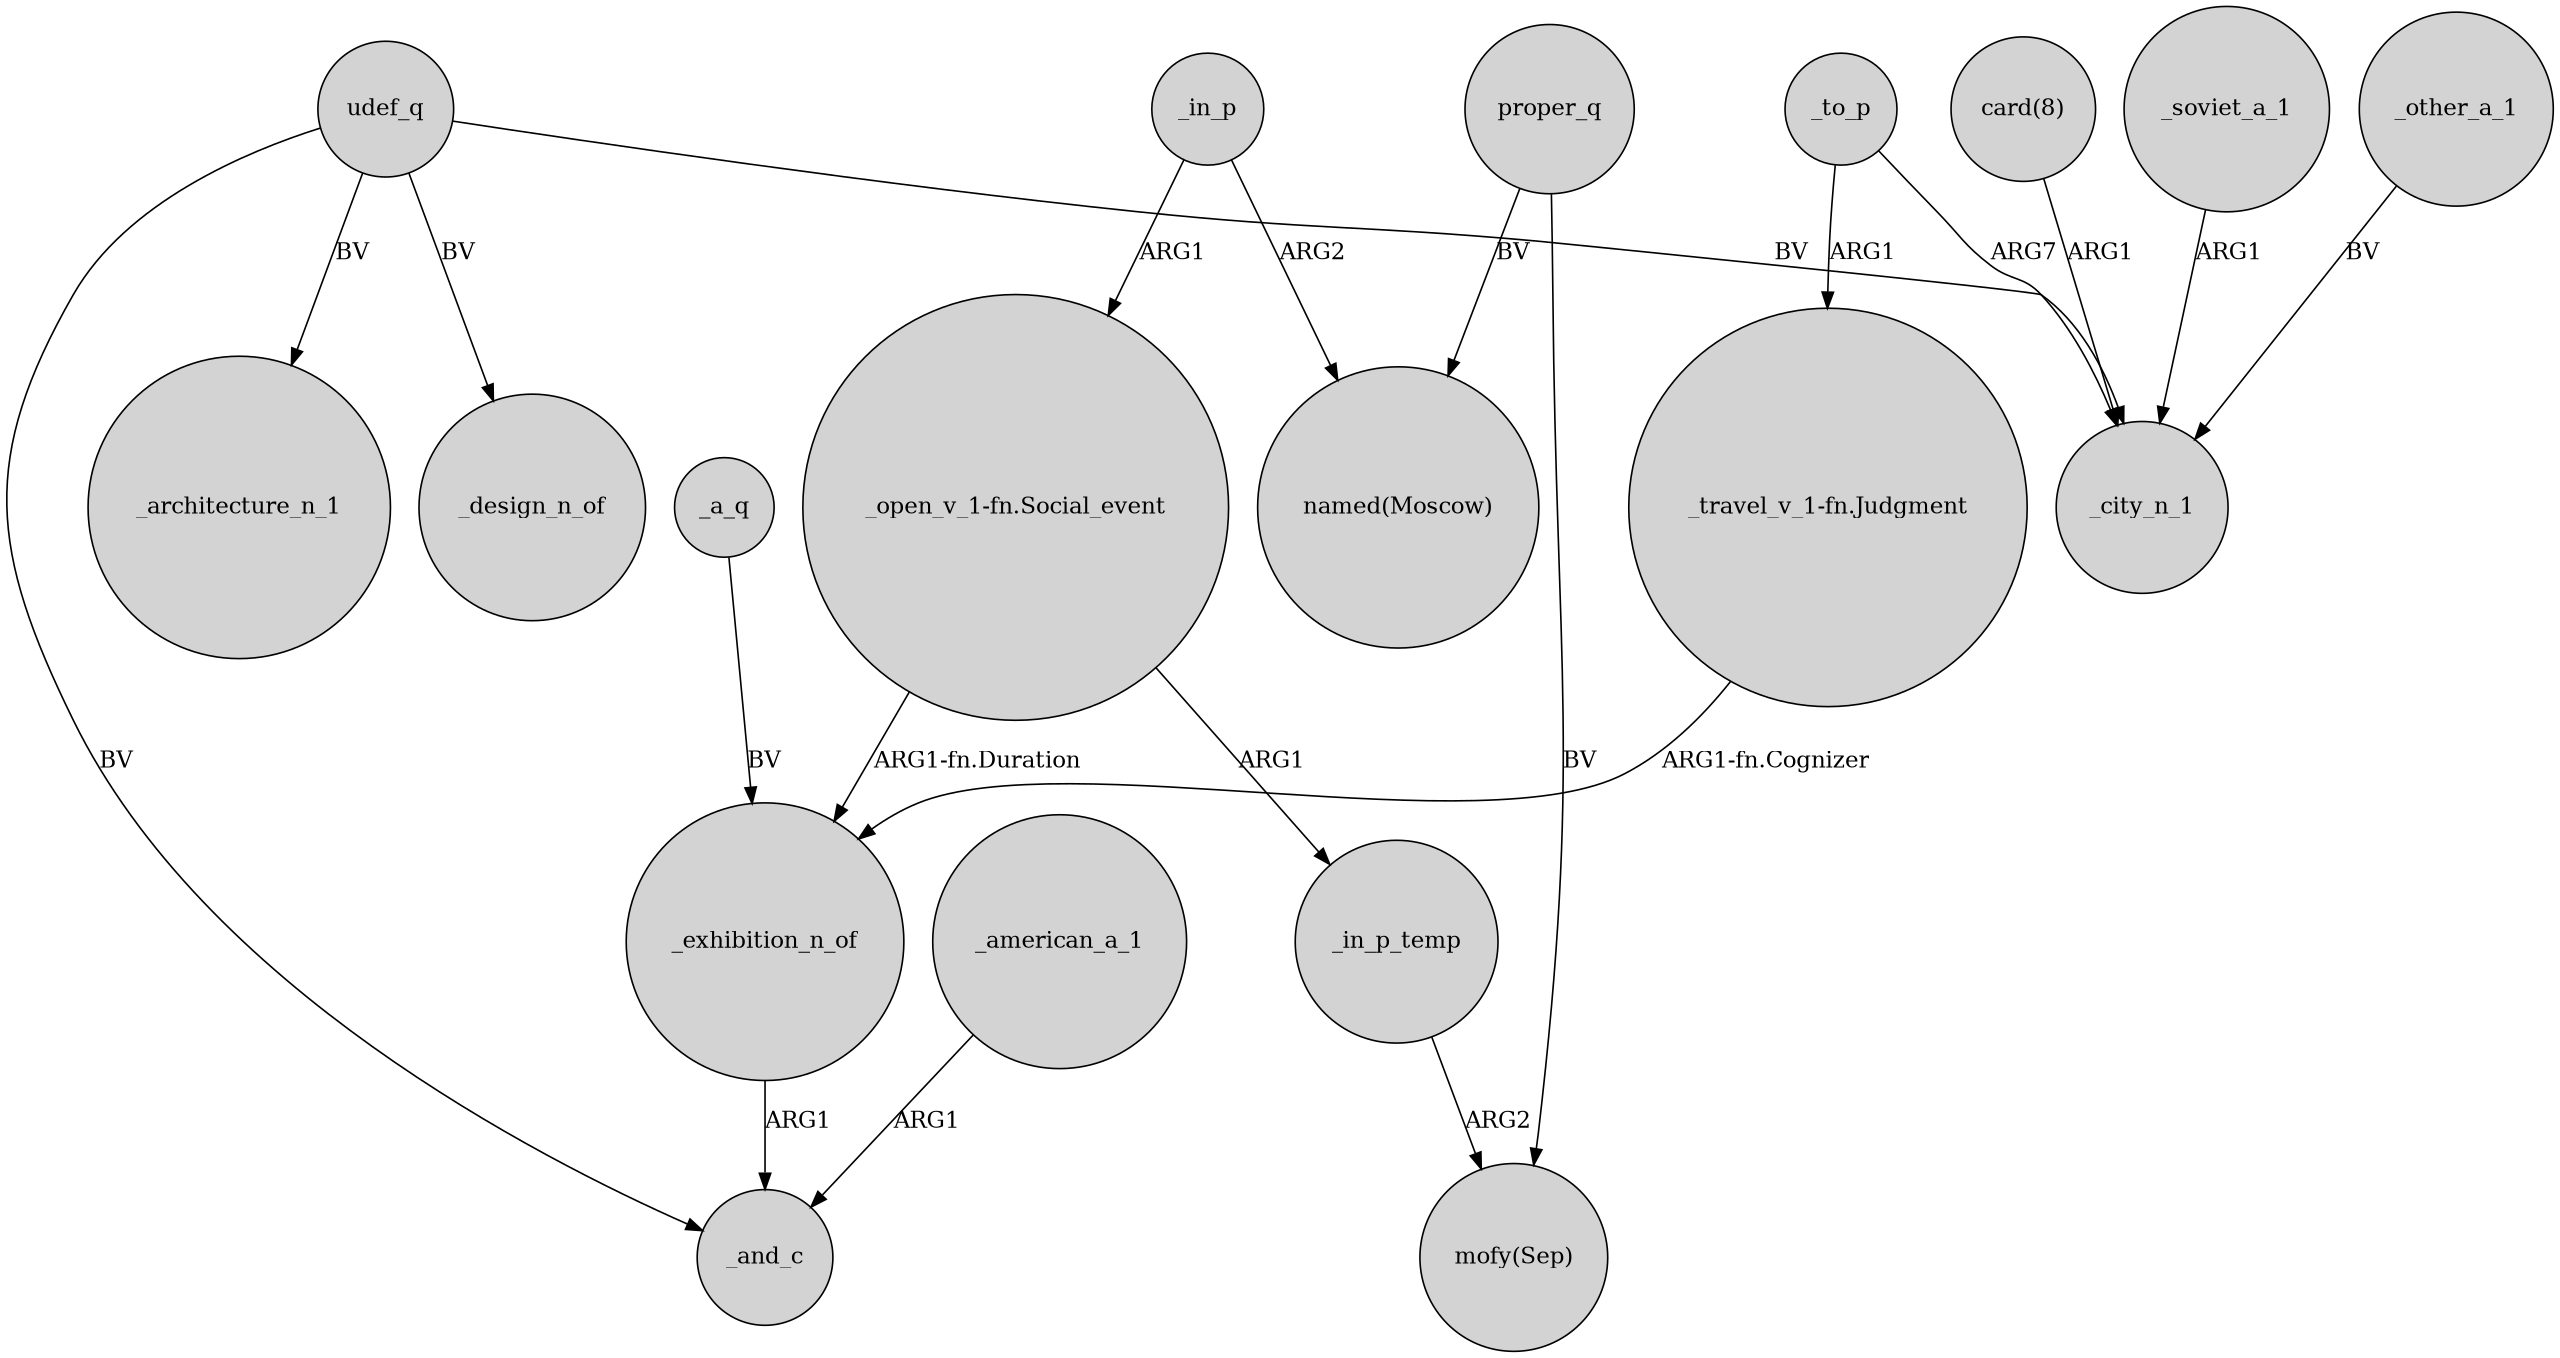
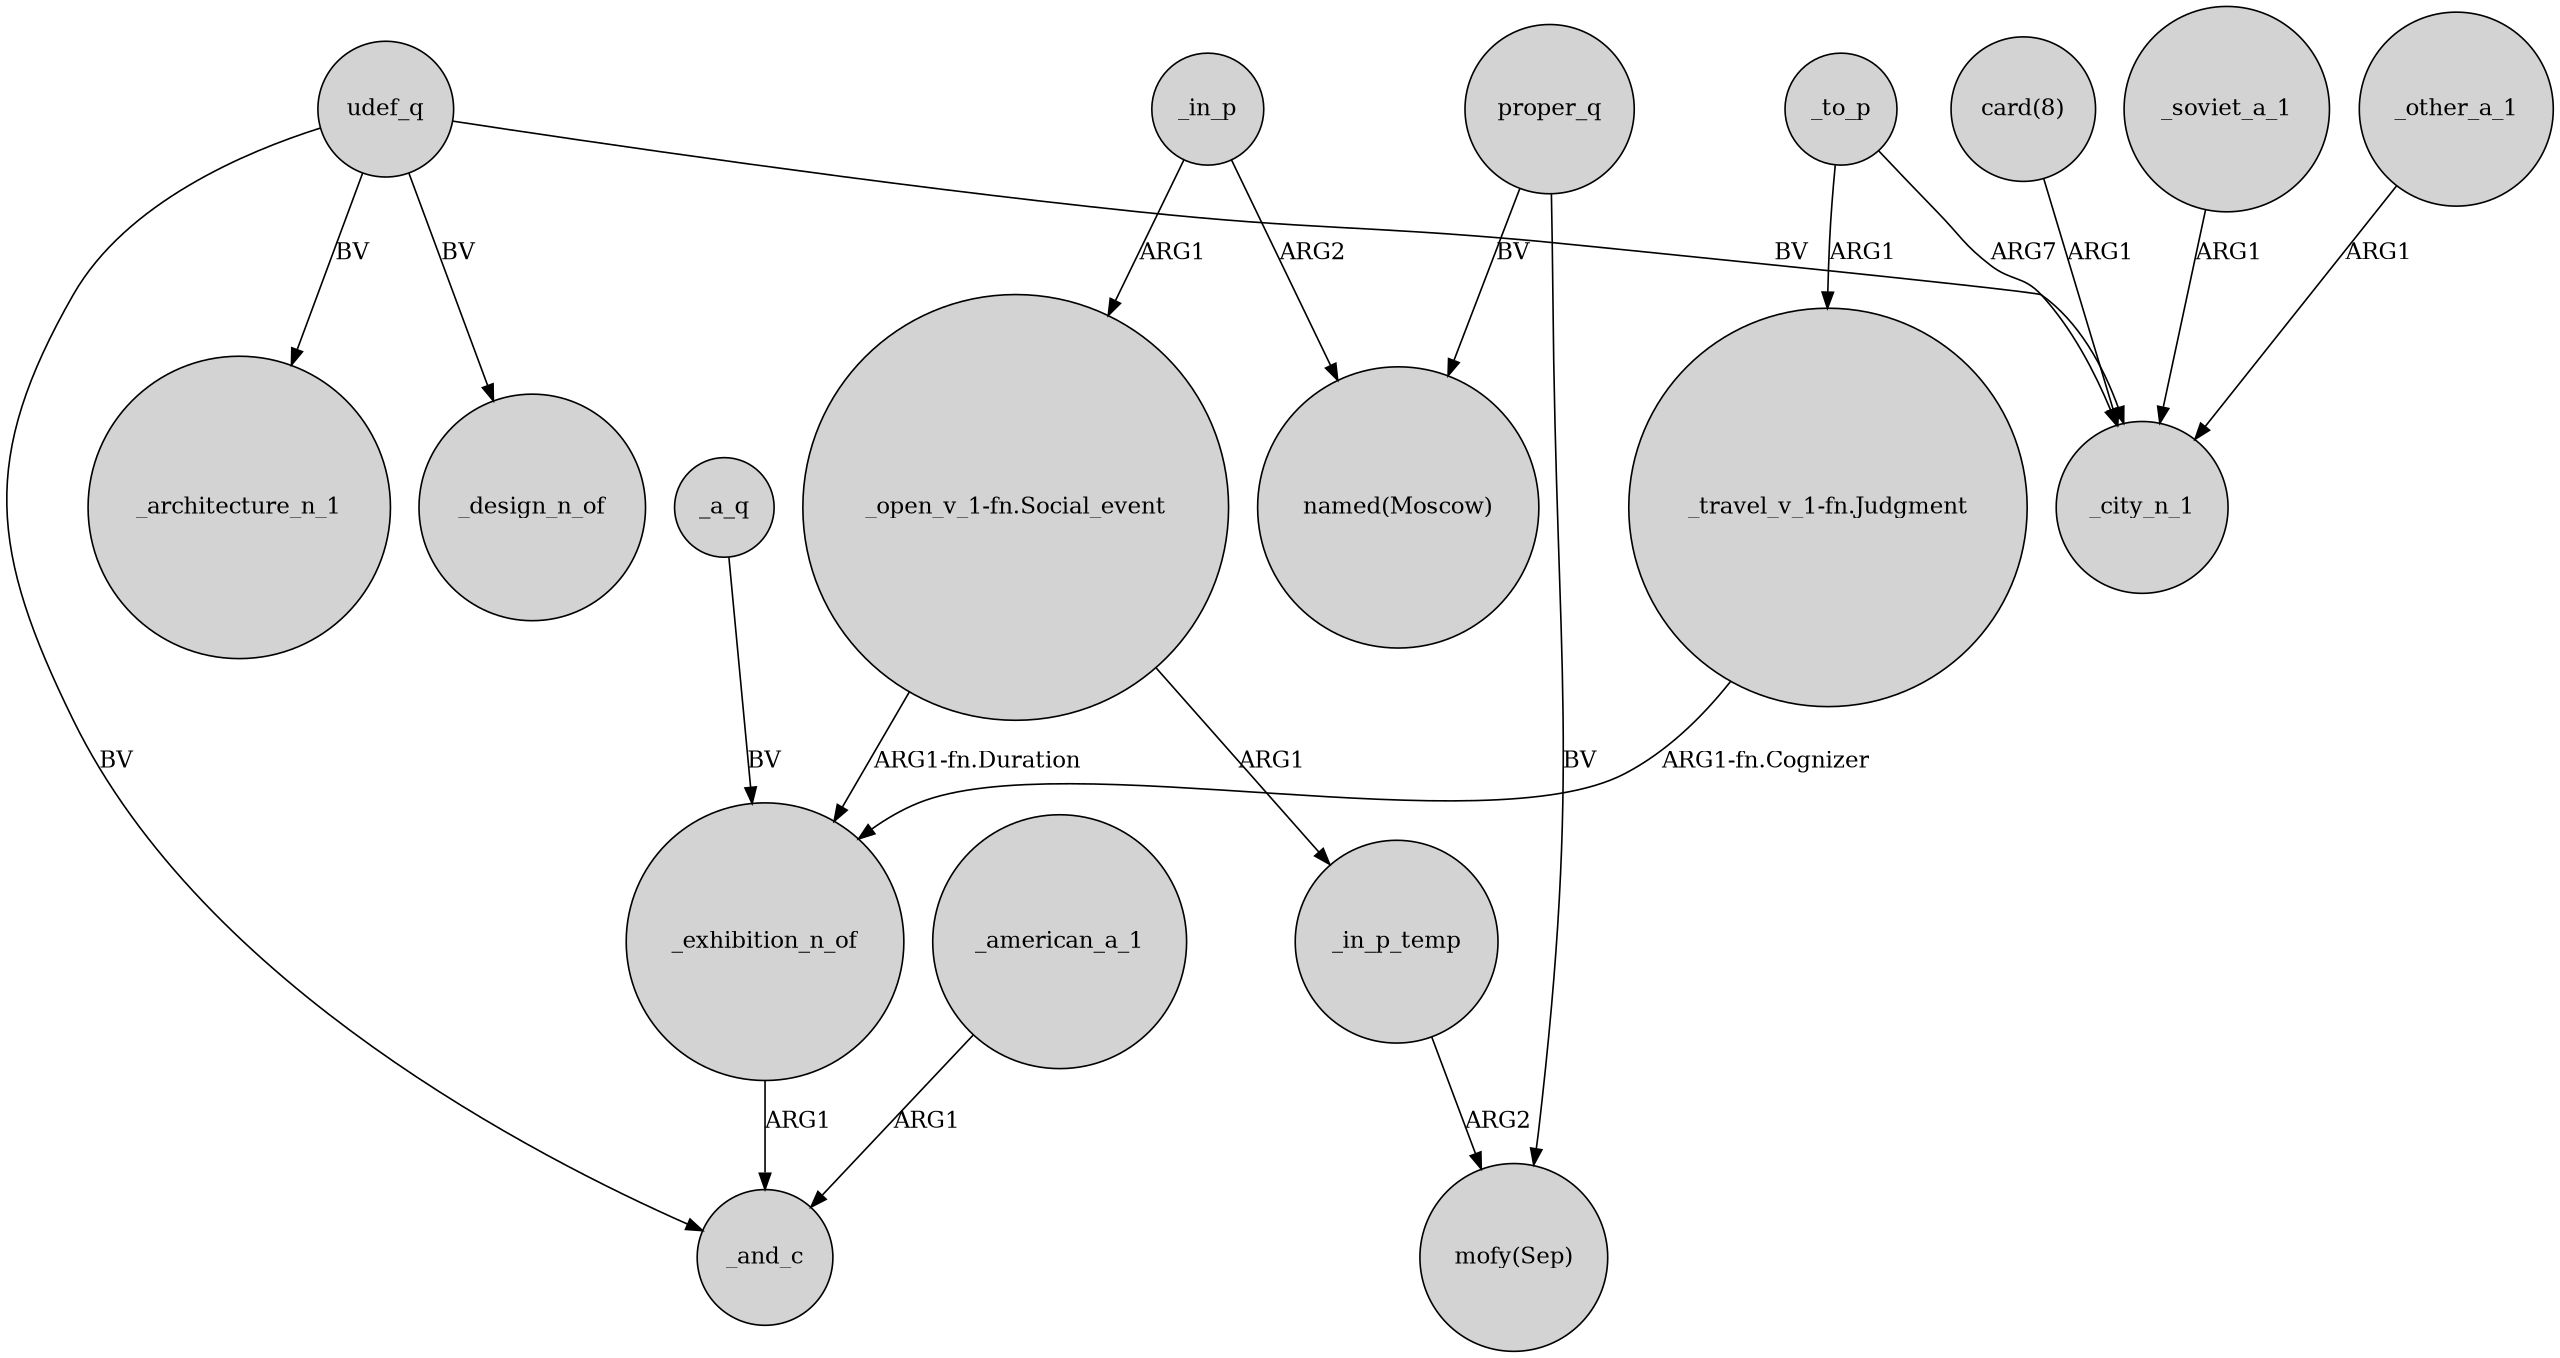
edge "_other_a_1" -> "_city_n_1": label "BV" -> "ARG1"
